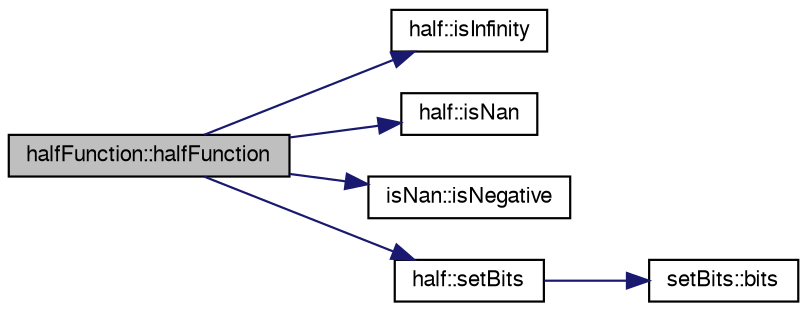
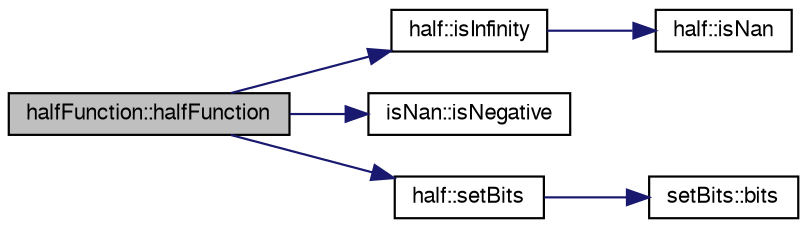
edge "halfFunction::halfFunction" -> "half::isNan": now "half::isInfinity" -> "half::isNan"
